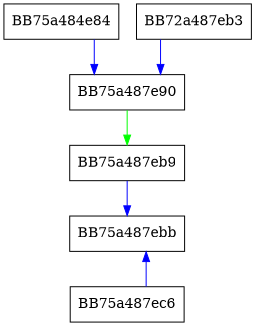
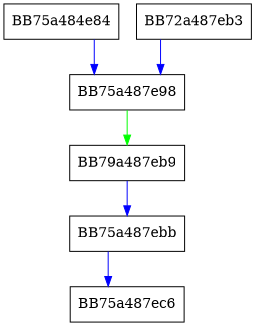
node "BB75a487e90": label "BB75a487e90" -> "BB75a487e98"
node "BB75a487eb9": label "BB75a487eb9" -> "BB79a487eb9"
edge "BB75a487ec6" -> "BB75a487ebb": reversed
